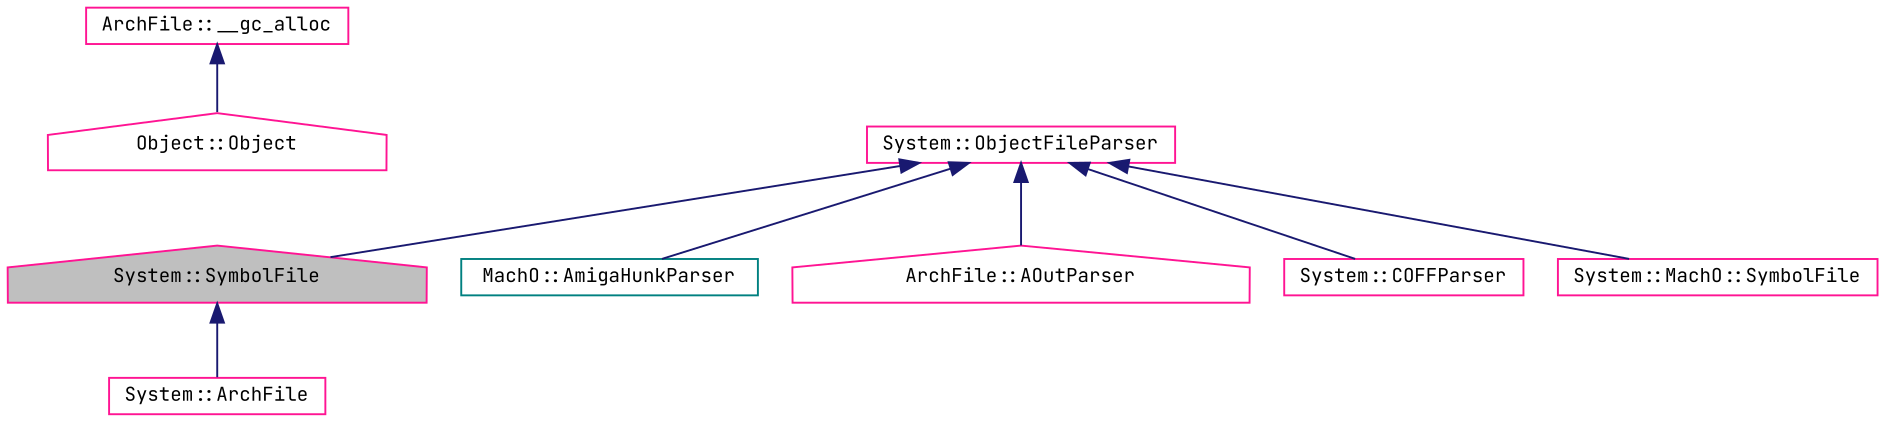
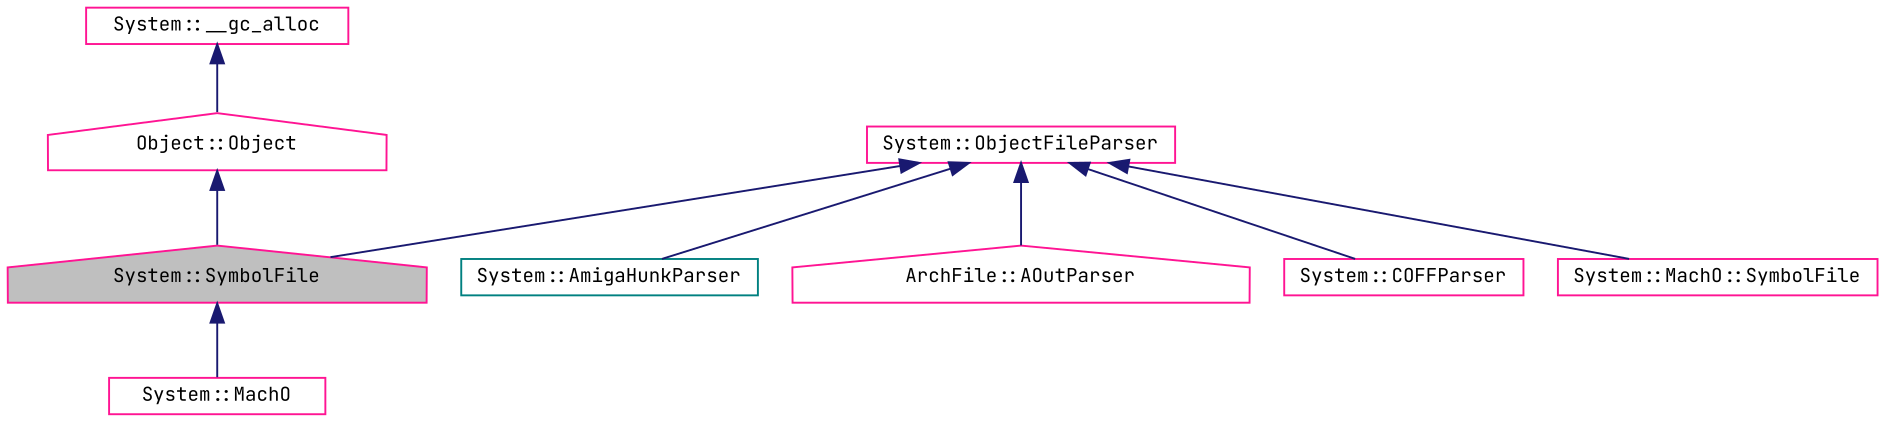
node "ArchFile::__gc_alloc": label "ArchFile::__gc_alloc" -> "System::__gc_alloc"
edge "System::SymbolFile" -> "Object::Object": added
node "MachO::AmigaHunkParser": label "MachO::AmigaHunkParser" -> "System::AmigaHunkParser"
node "System::ArchFile": label "System::ArchFile" -> "System::MachO"
